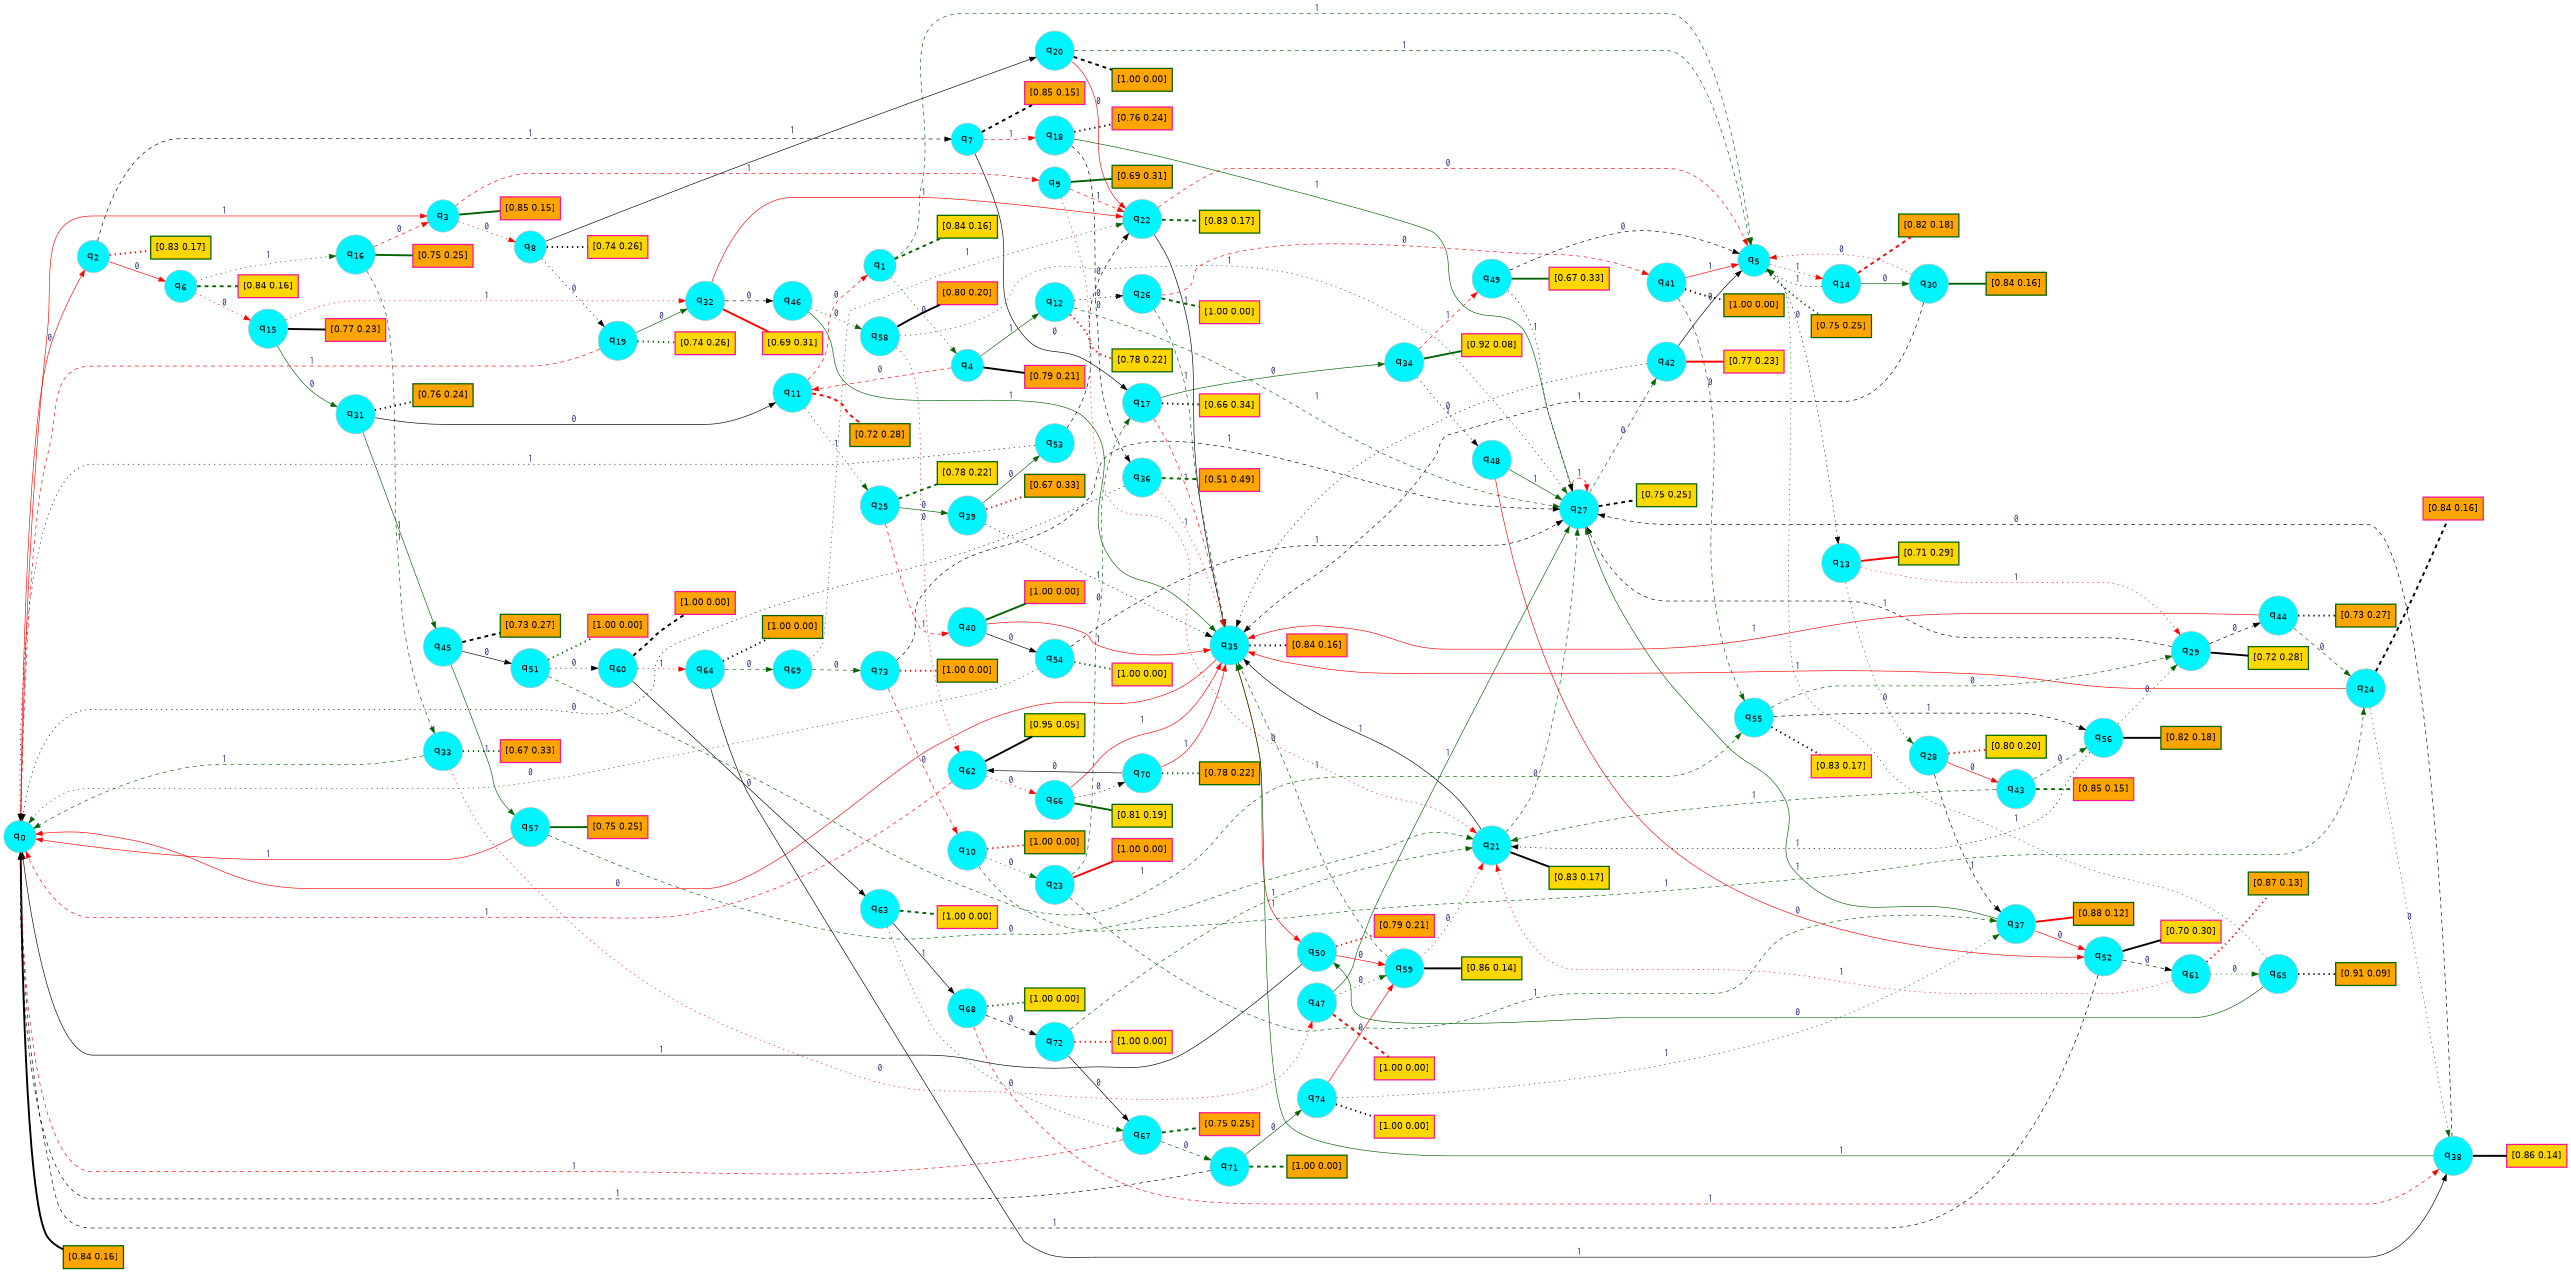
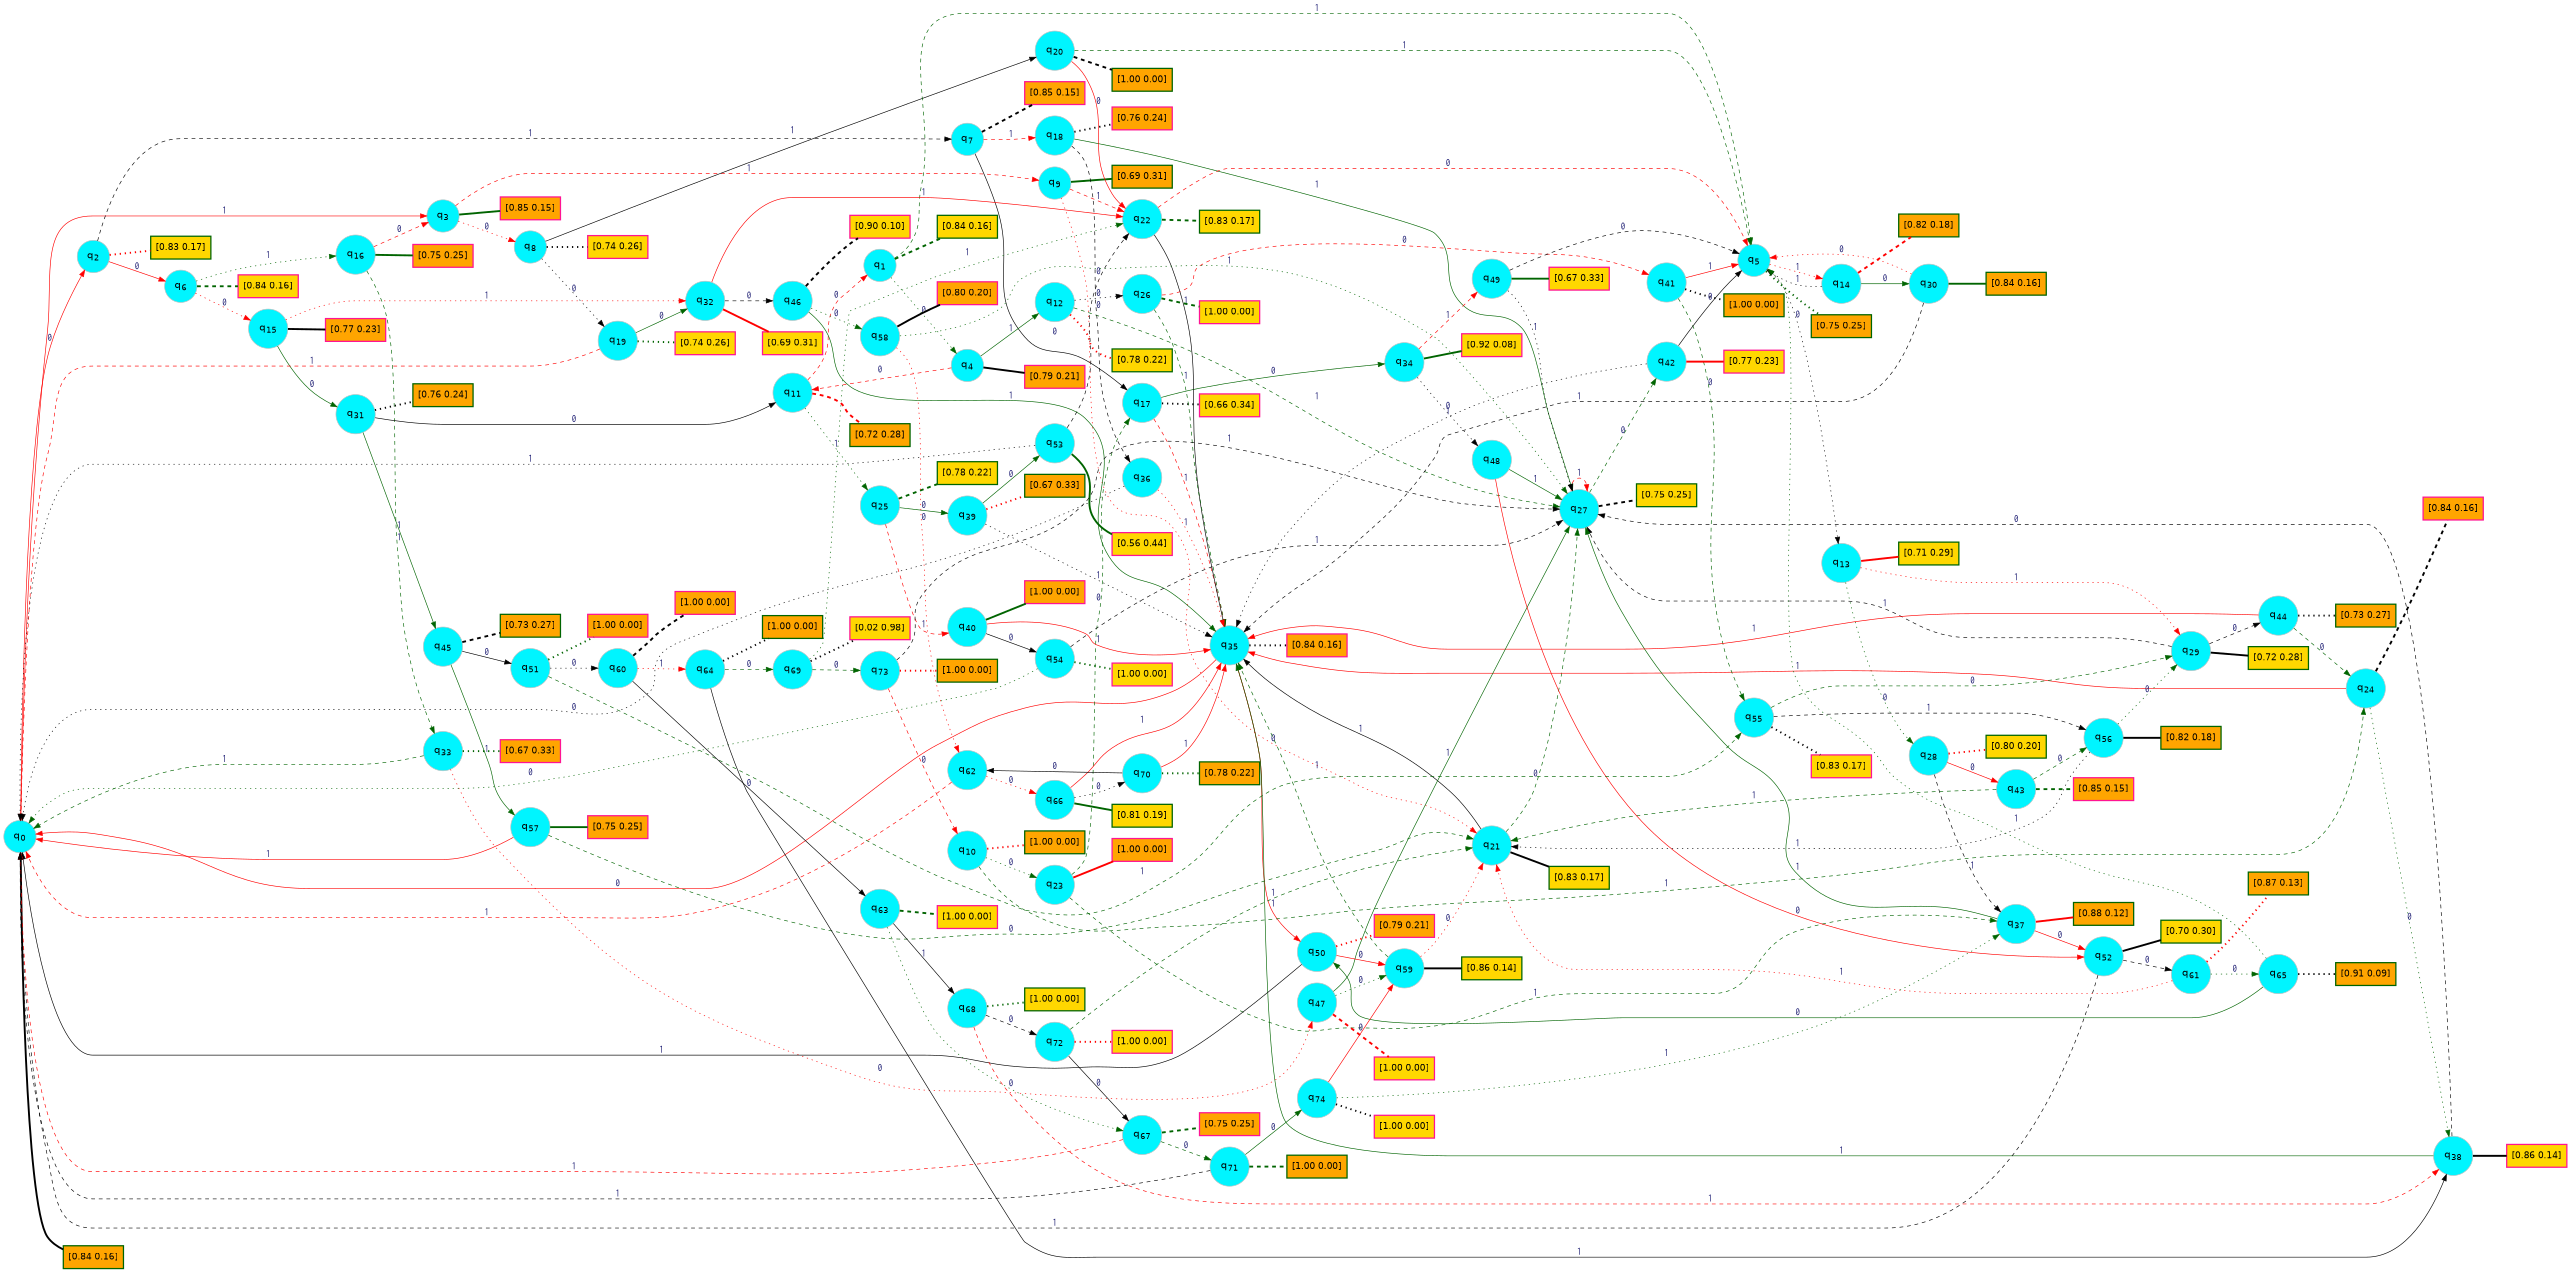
node "[0.90 0.10]": added
node "[0.51 0.49]": removed
node "[0.56 0.44]": added
node "[0.02 0.98]": added
node "[0.95 0.05]": removed
node "[0.70 0.30]": color deeppink -> darkgreen
